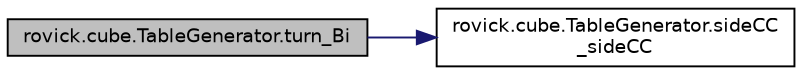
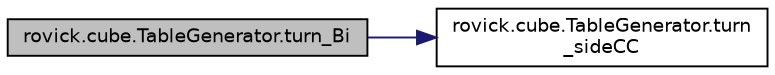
node "rovick.cube.TableGenerator.sideCC _sideCC": label "rovick.cube.TableGenerator.sideCC _sideCC" -> "rovick.cube.TableGenerator.turn _sideCC"
